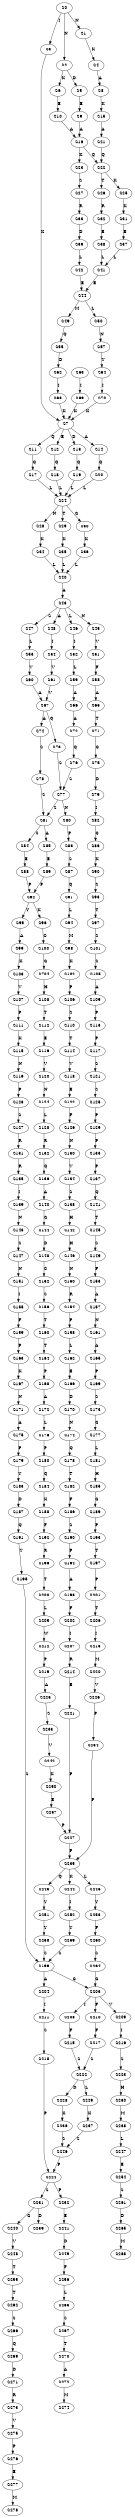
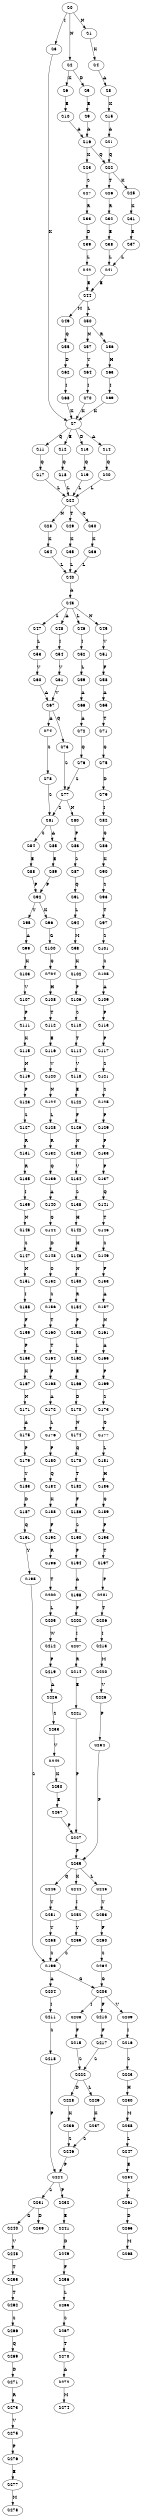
node "S56": added
